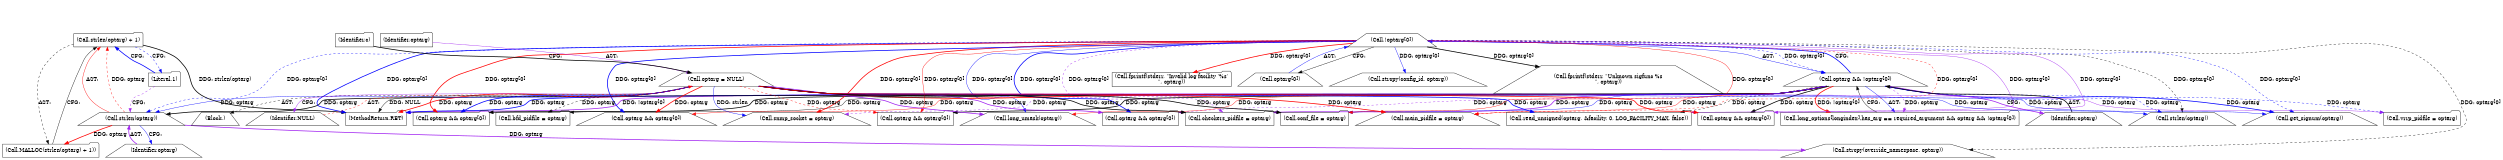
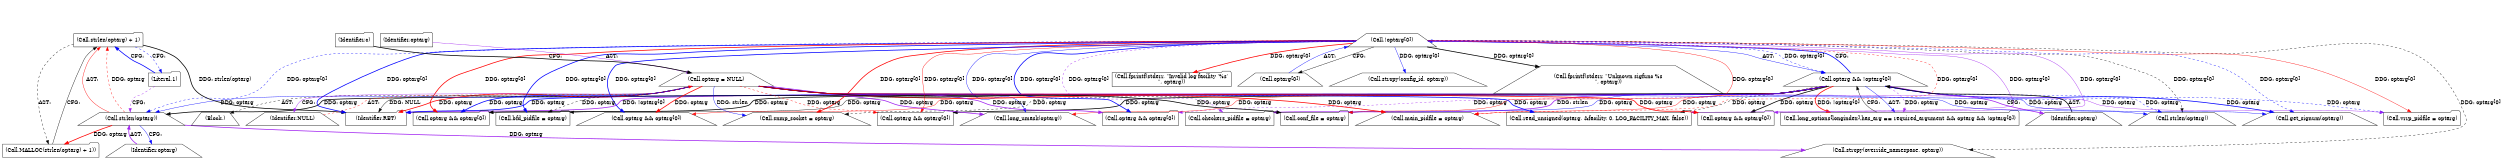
edge "(Call,!optarg[0])" -> "(Call,vrrp_pidfile = optarg)": added, label "DDG: optarg[0]"
edge "(Call,!optarg[0])" -> "(Call,bfd_pidfile = optarg)": added, label "DDG: optarg[0]"
edge "(Call,optarg && !optarg[0])" -> "(Call,snmp_socket = optarg)": color purple -> black
edge "(Call,optarg = NULL)" -> "(Call,checkers_pidfile = optarg)": removed, label "DDG: optarg"
edge "(Call,optarg && !optarg[0])" -> "(Call,checkers_pidfile = optarg)": label "DDG: optarg" -> "DDG: strlen"
node "(MethodReturn,RET)": label "(MethodReturn,RET)" -> "(Identifier,RET)"
